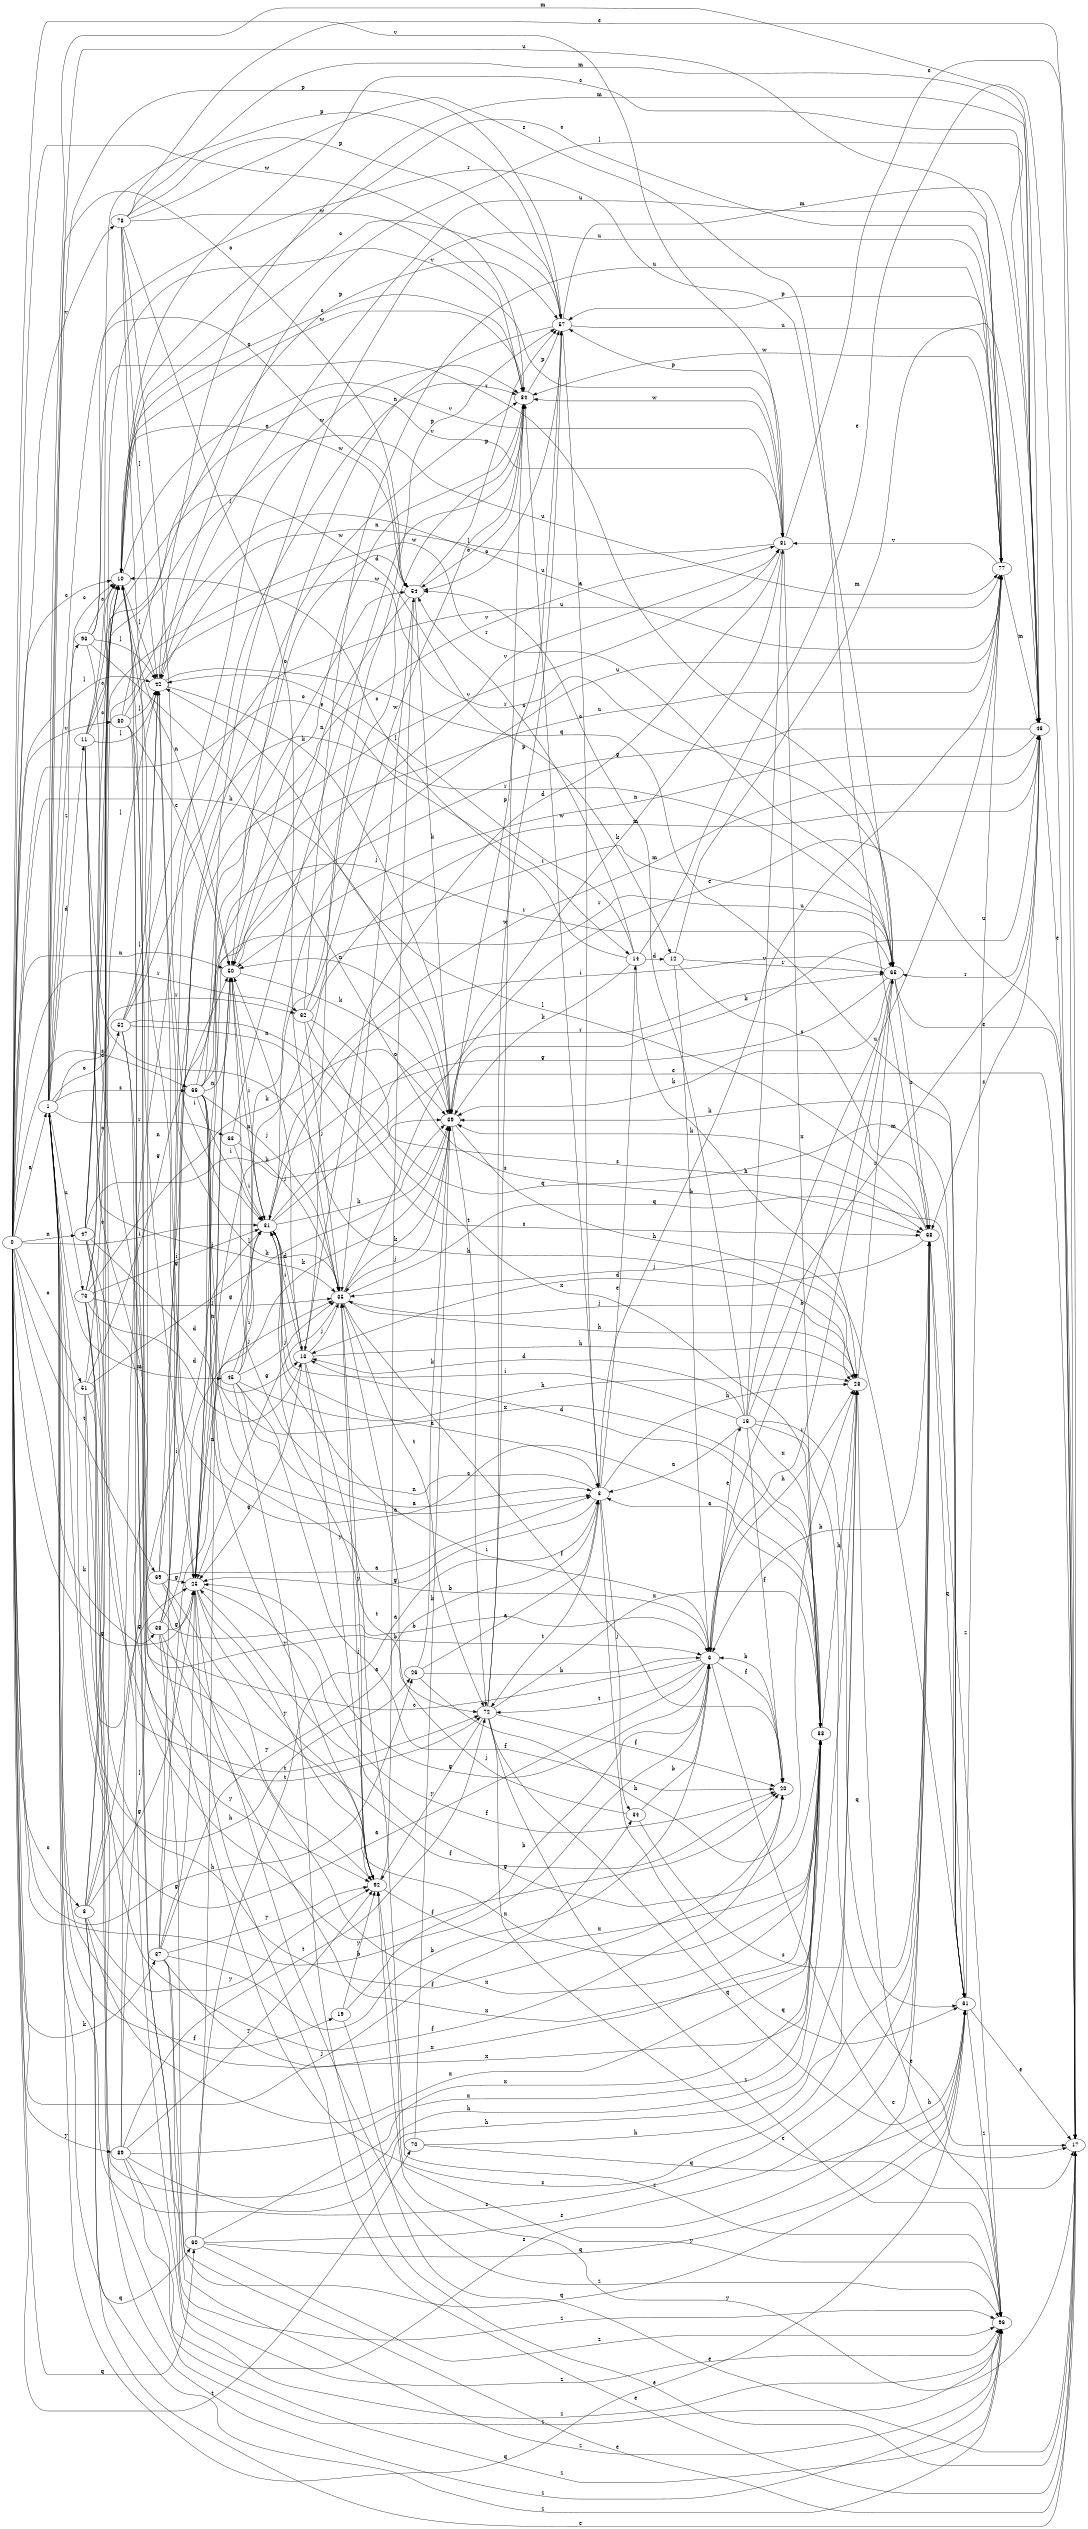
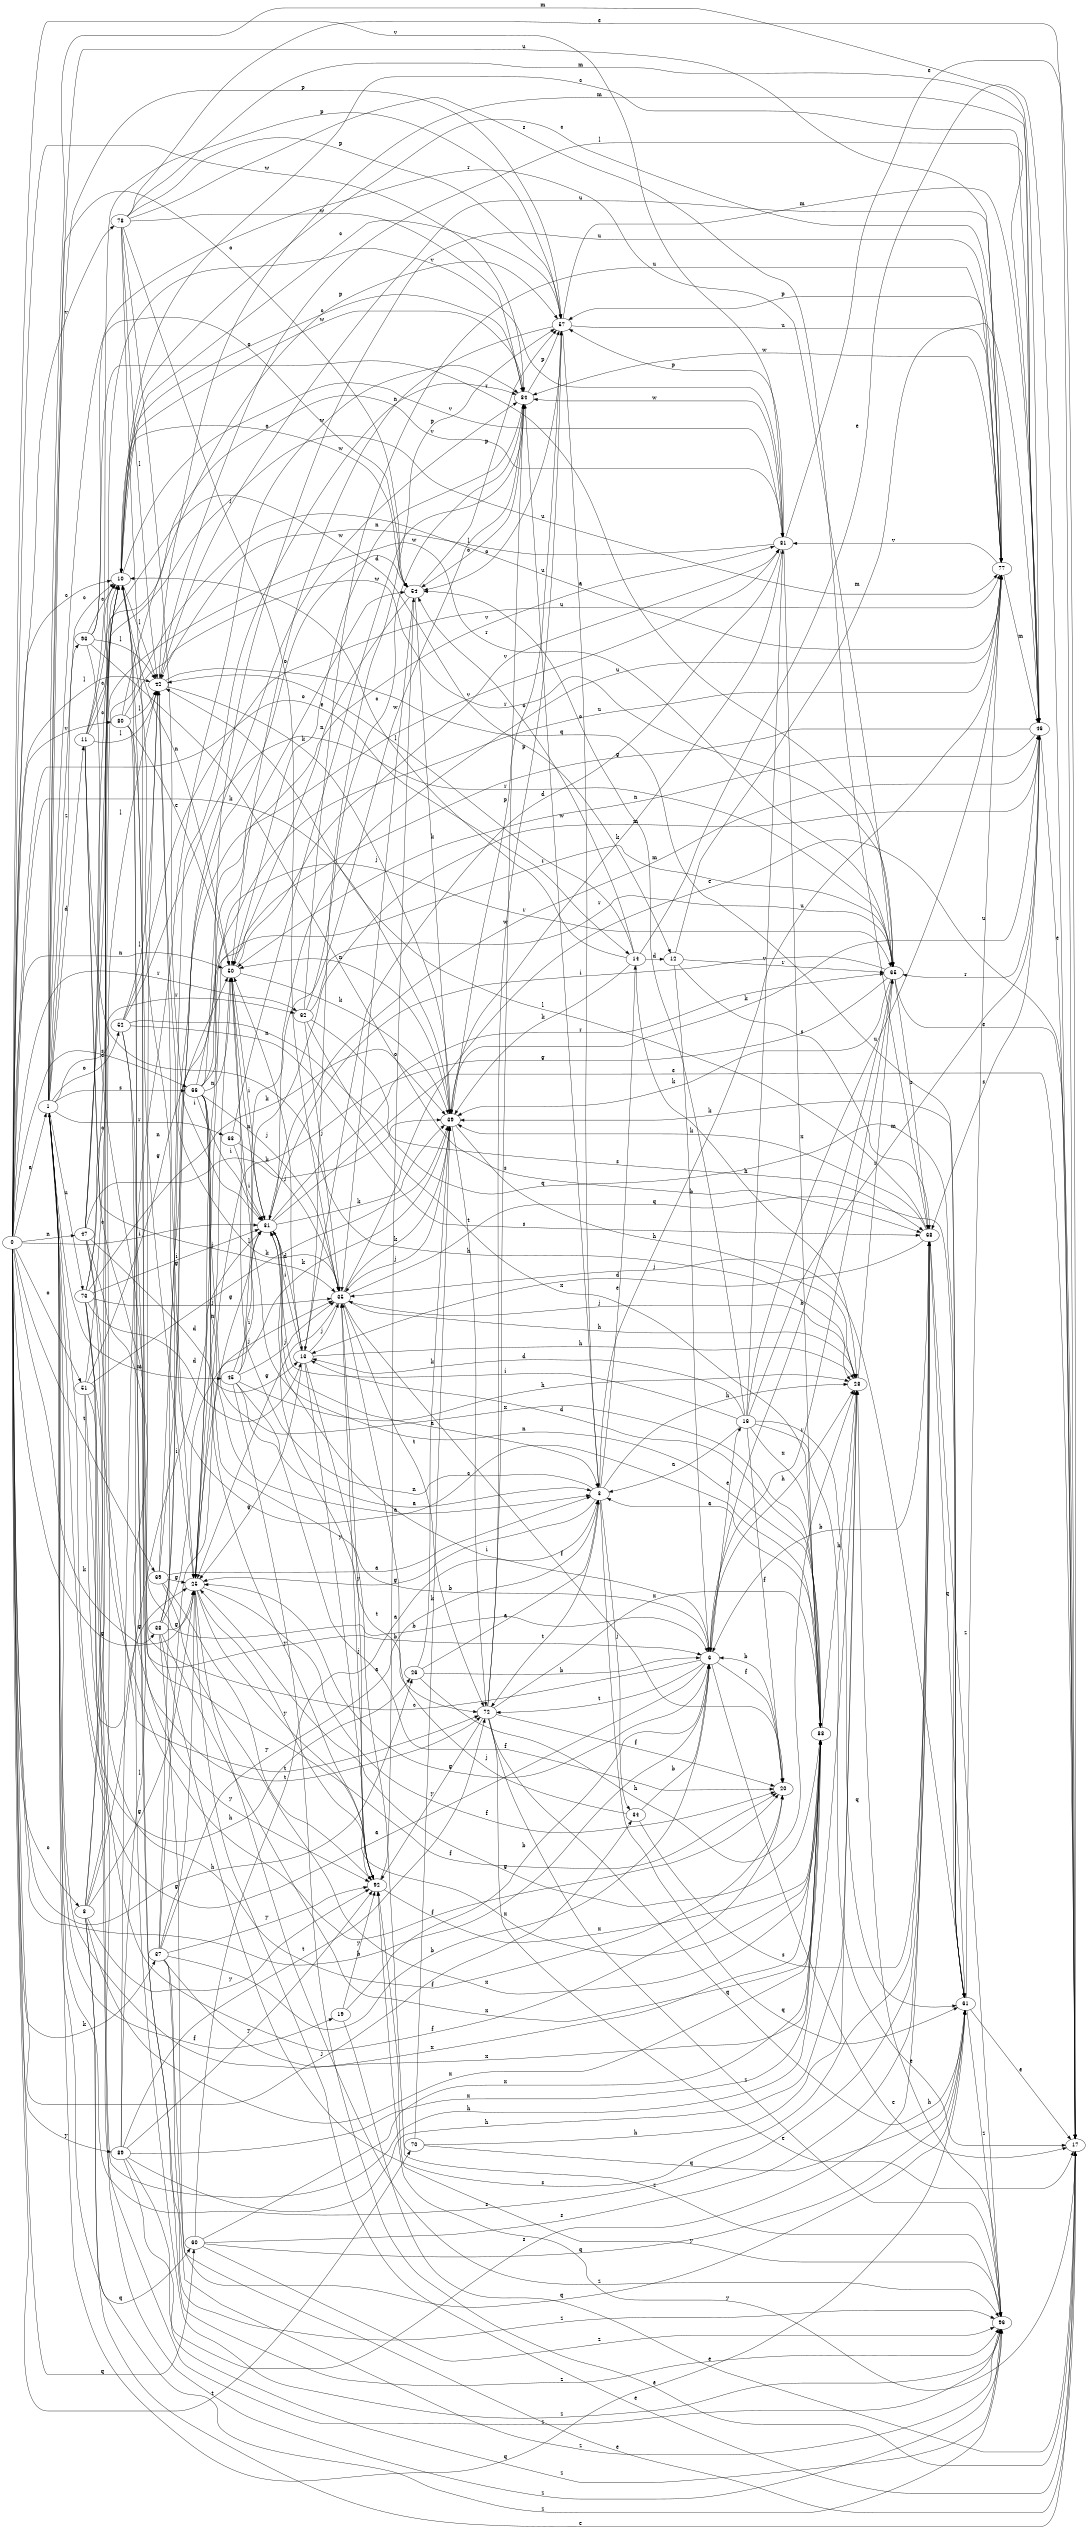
edge "60" -> "50": now "88" -> "50"
